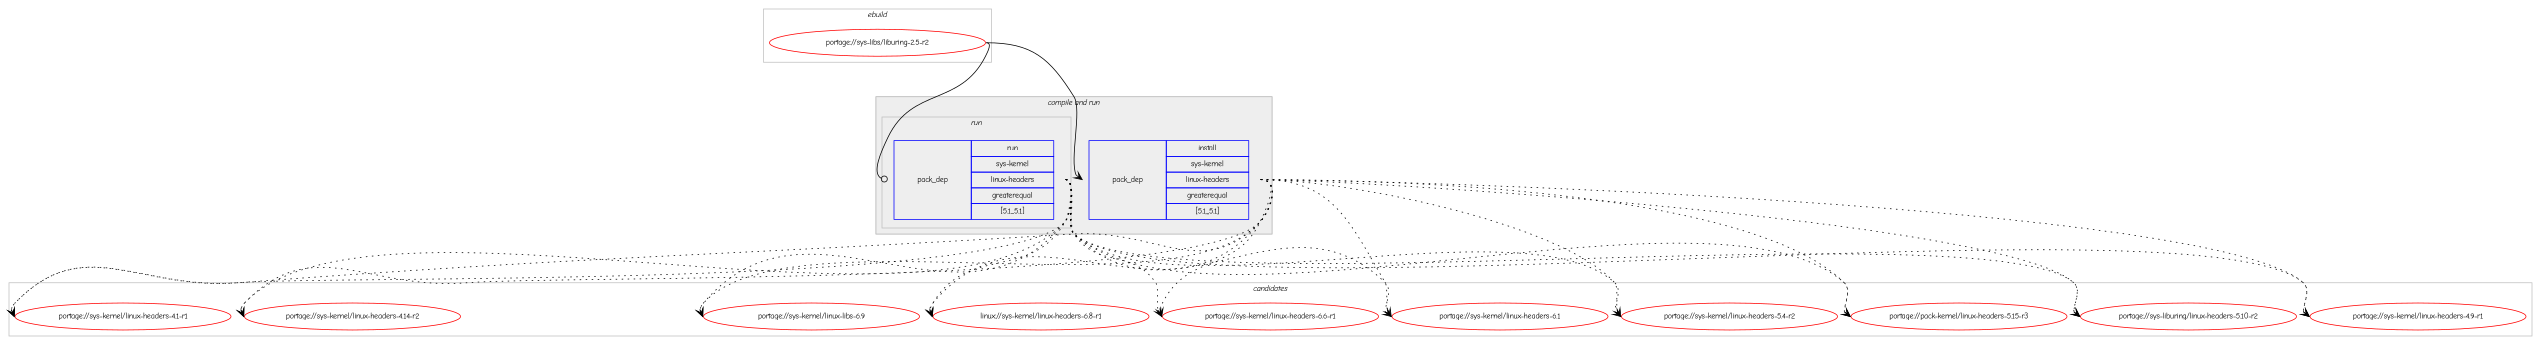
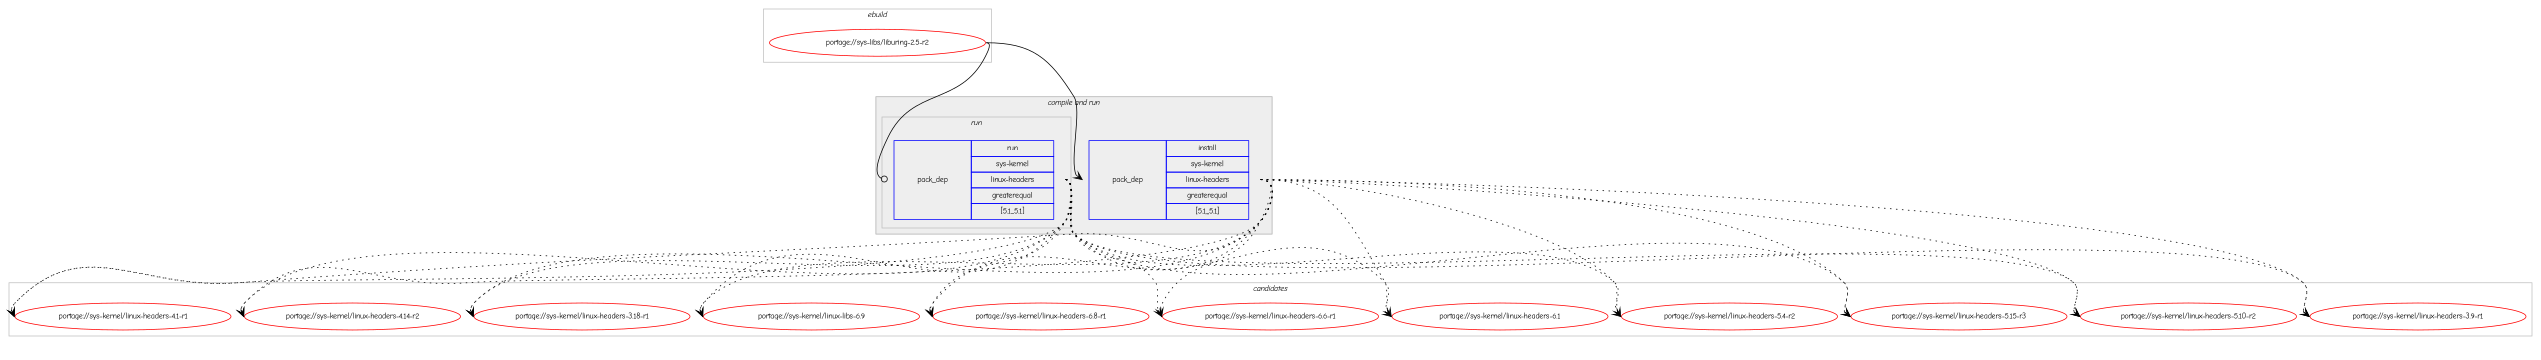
node "portage://sys-kernel/linux-headers-3.18-r1": added
node "linux://sys-kernel/linux-headers-6.8-r1": label "linux://sys-kernel/linux-headers-6.8-r1" -> "portage://sys-kernel/linux-headers-6.8-r1"
node "portage://pack-kernel/linux-headers-5.15-r3": label "portage://pack-kernel/linux-headers-5.15-r3" -> "portage://sys-kernel/linux-headers-5.15-r3"
node "portage://sys-liburing/linux-headers-5.10-r2": label "portage://sys-liburing/linux-headers-5.10-r2" -> "portage://sys-kernel/linux-headers-5.10-r2"
node "portage://sys-kernel/linux-headers-4.9-r1": label "portage://sys-kernel/linux-headers-4.9-r1" -> "portage://sys-kernel/linux-headers-3.9-r1"
